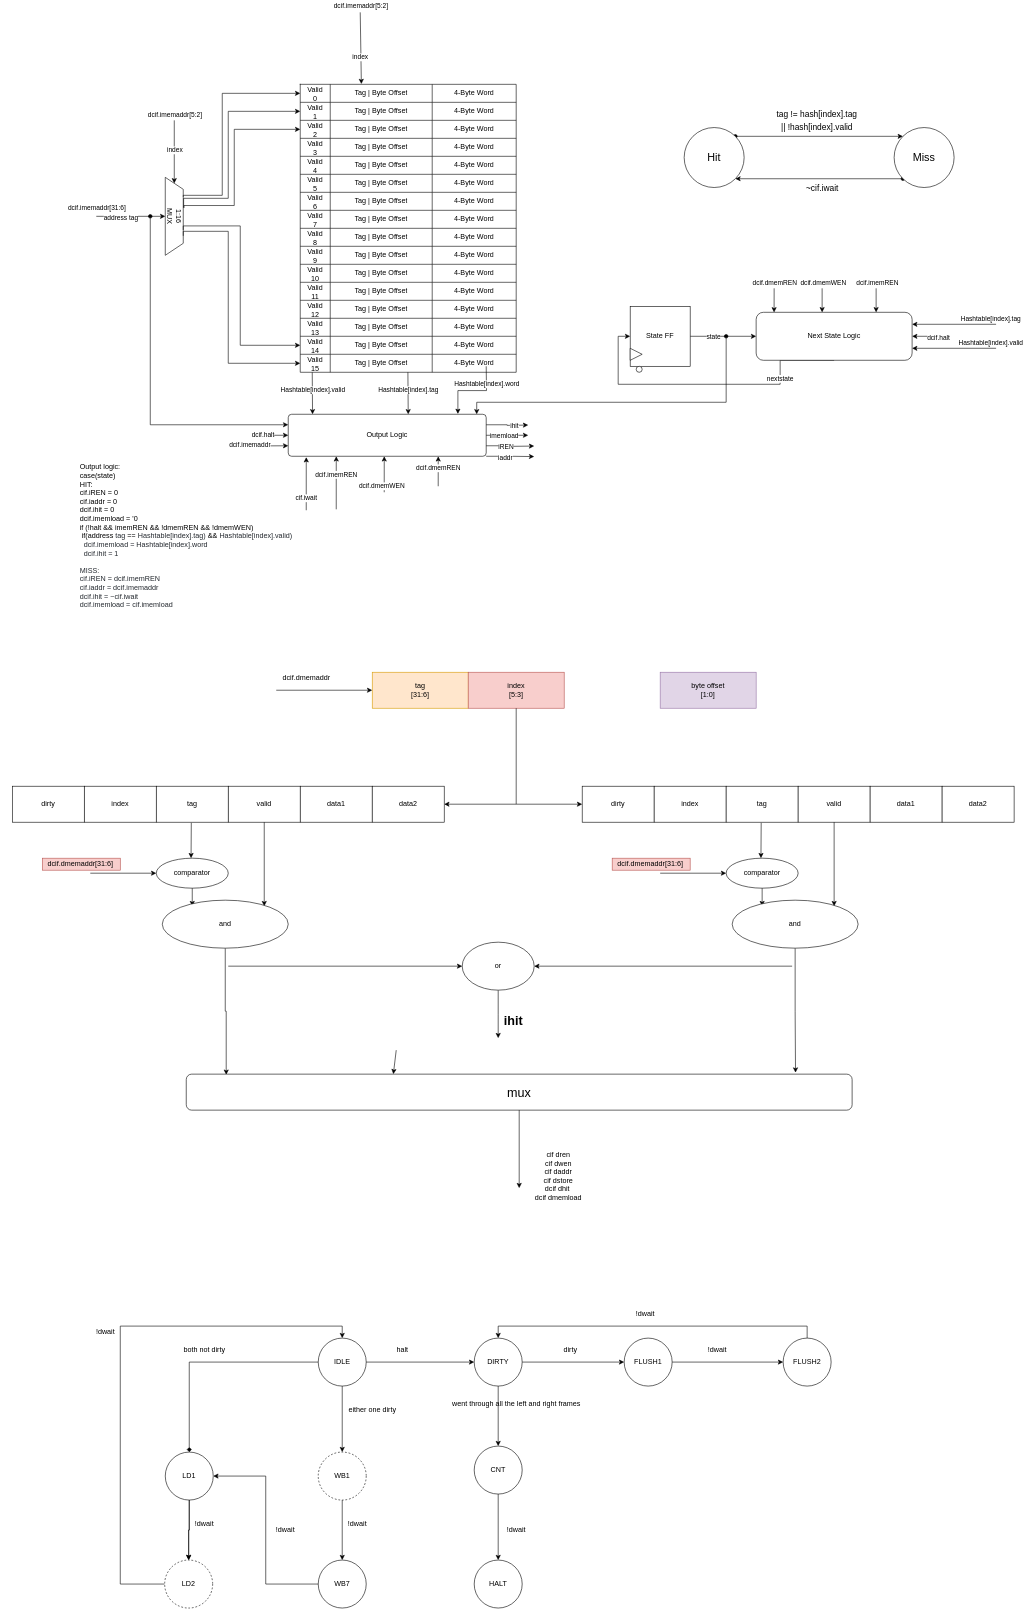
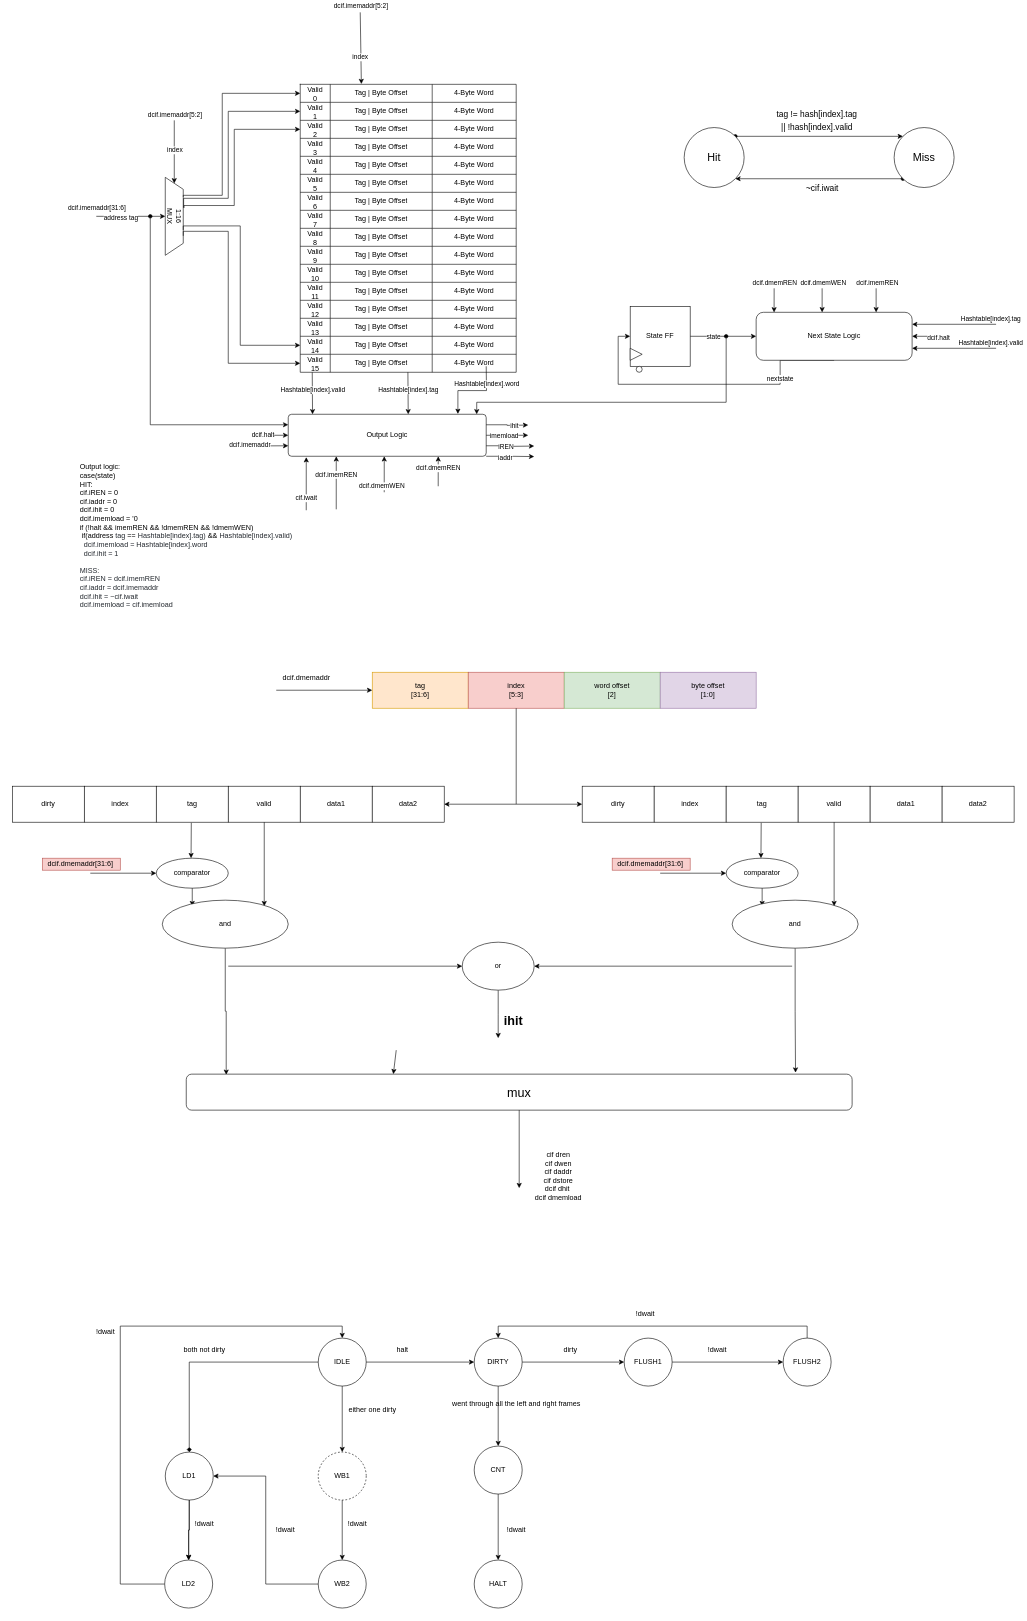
node "word offset [2]": added
node "LD2": style dashed -> solid
node "WB7": label "WB7" -> "WB2"
